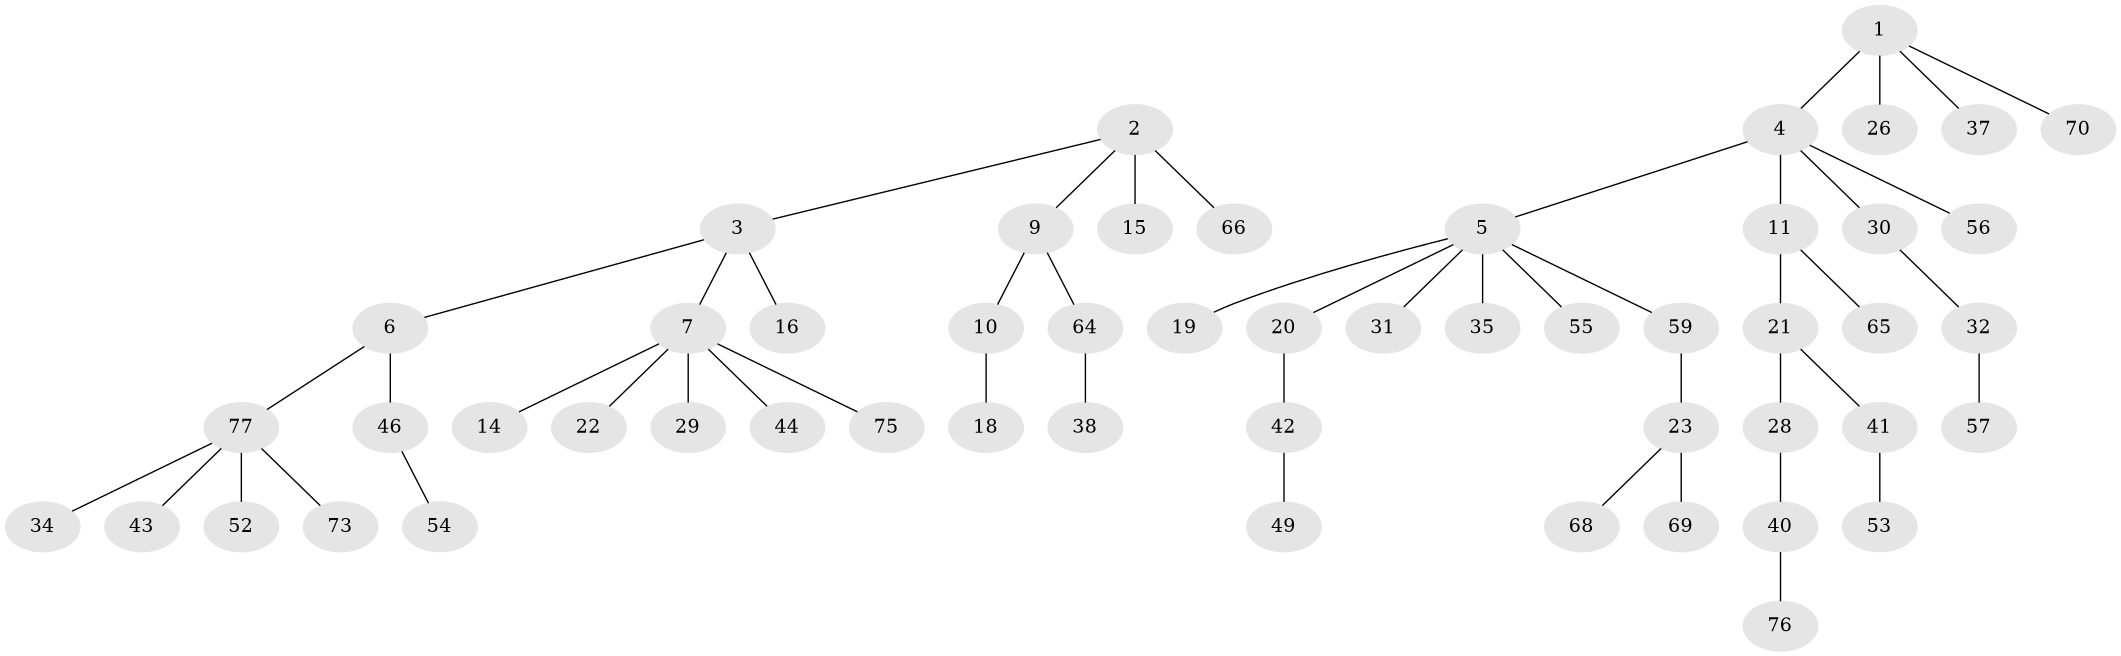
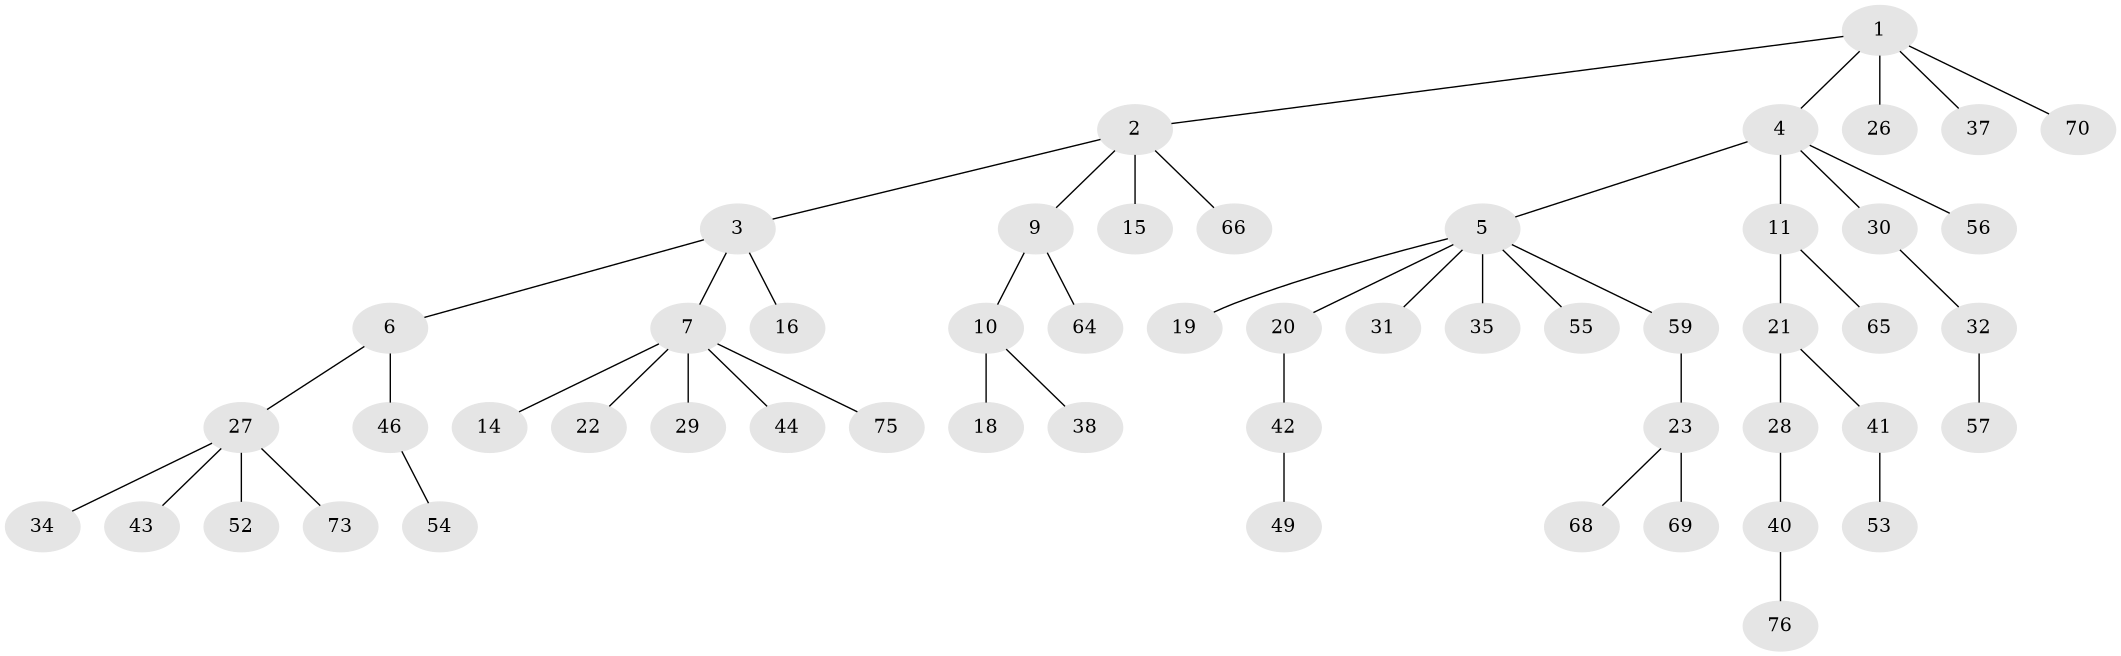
edge "1" -- "2": added
edge "64" -- "38": now "10" -- "38"
node "77": label "77" -> "27"
